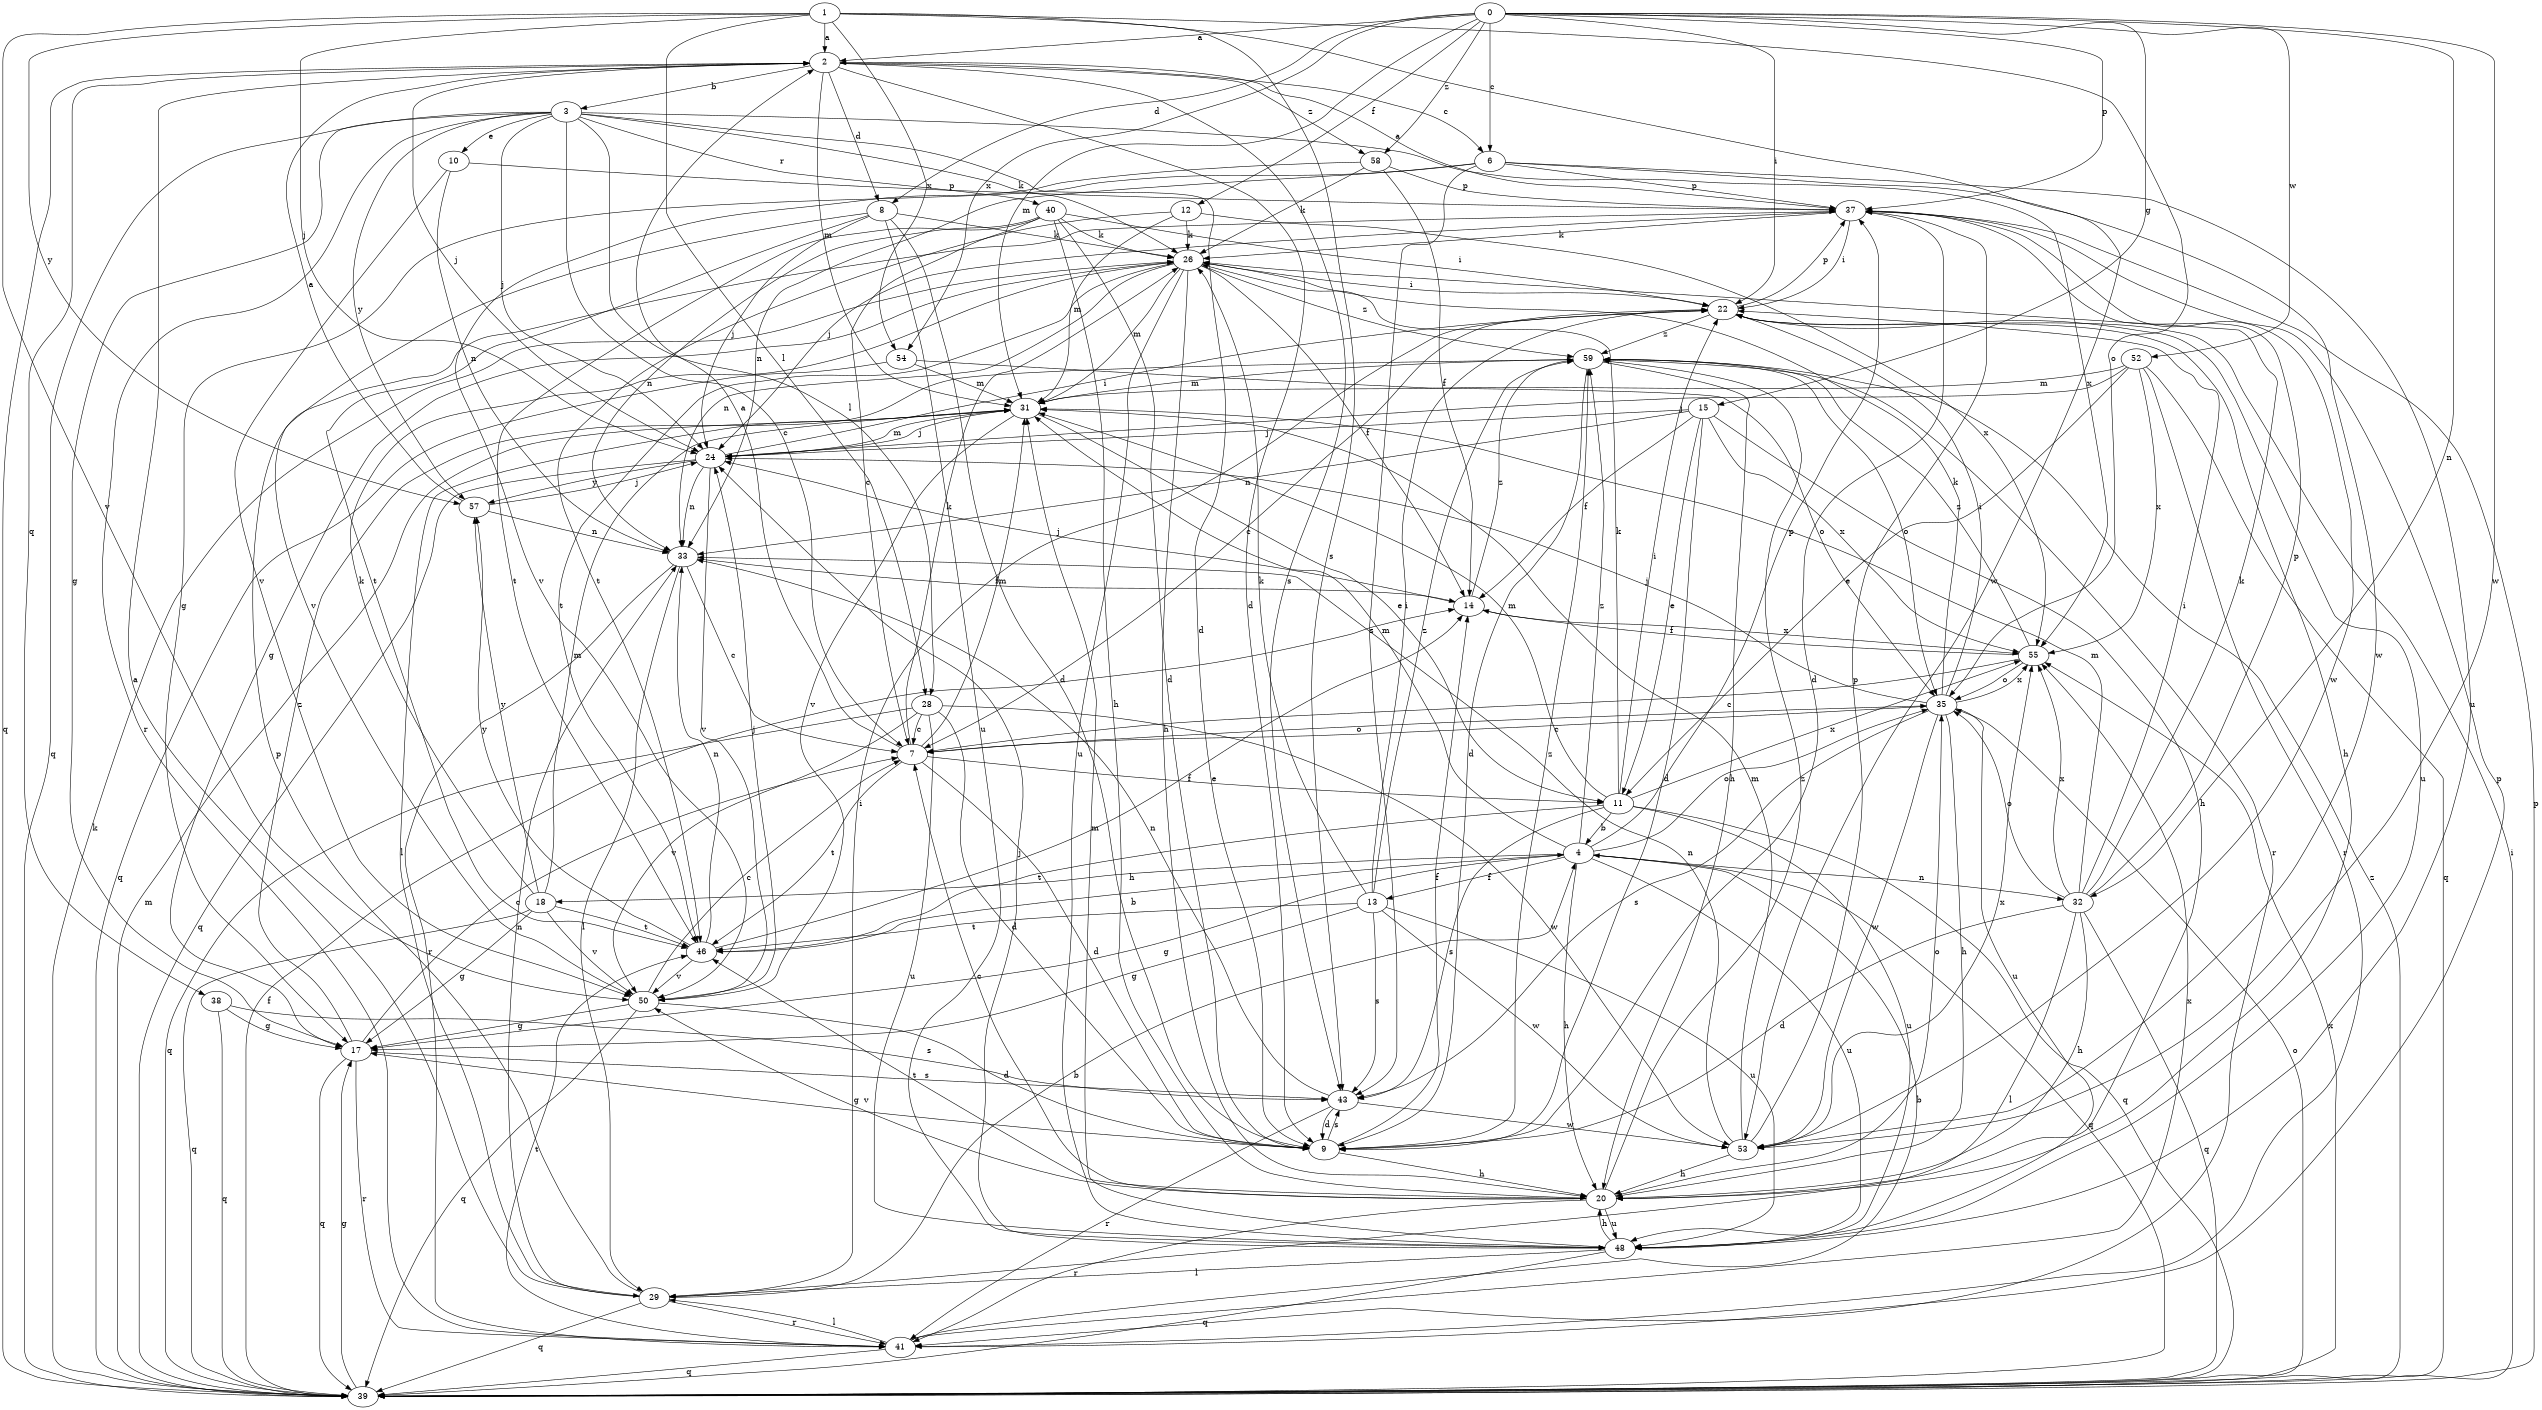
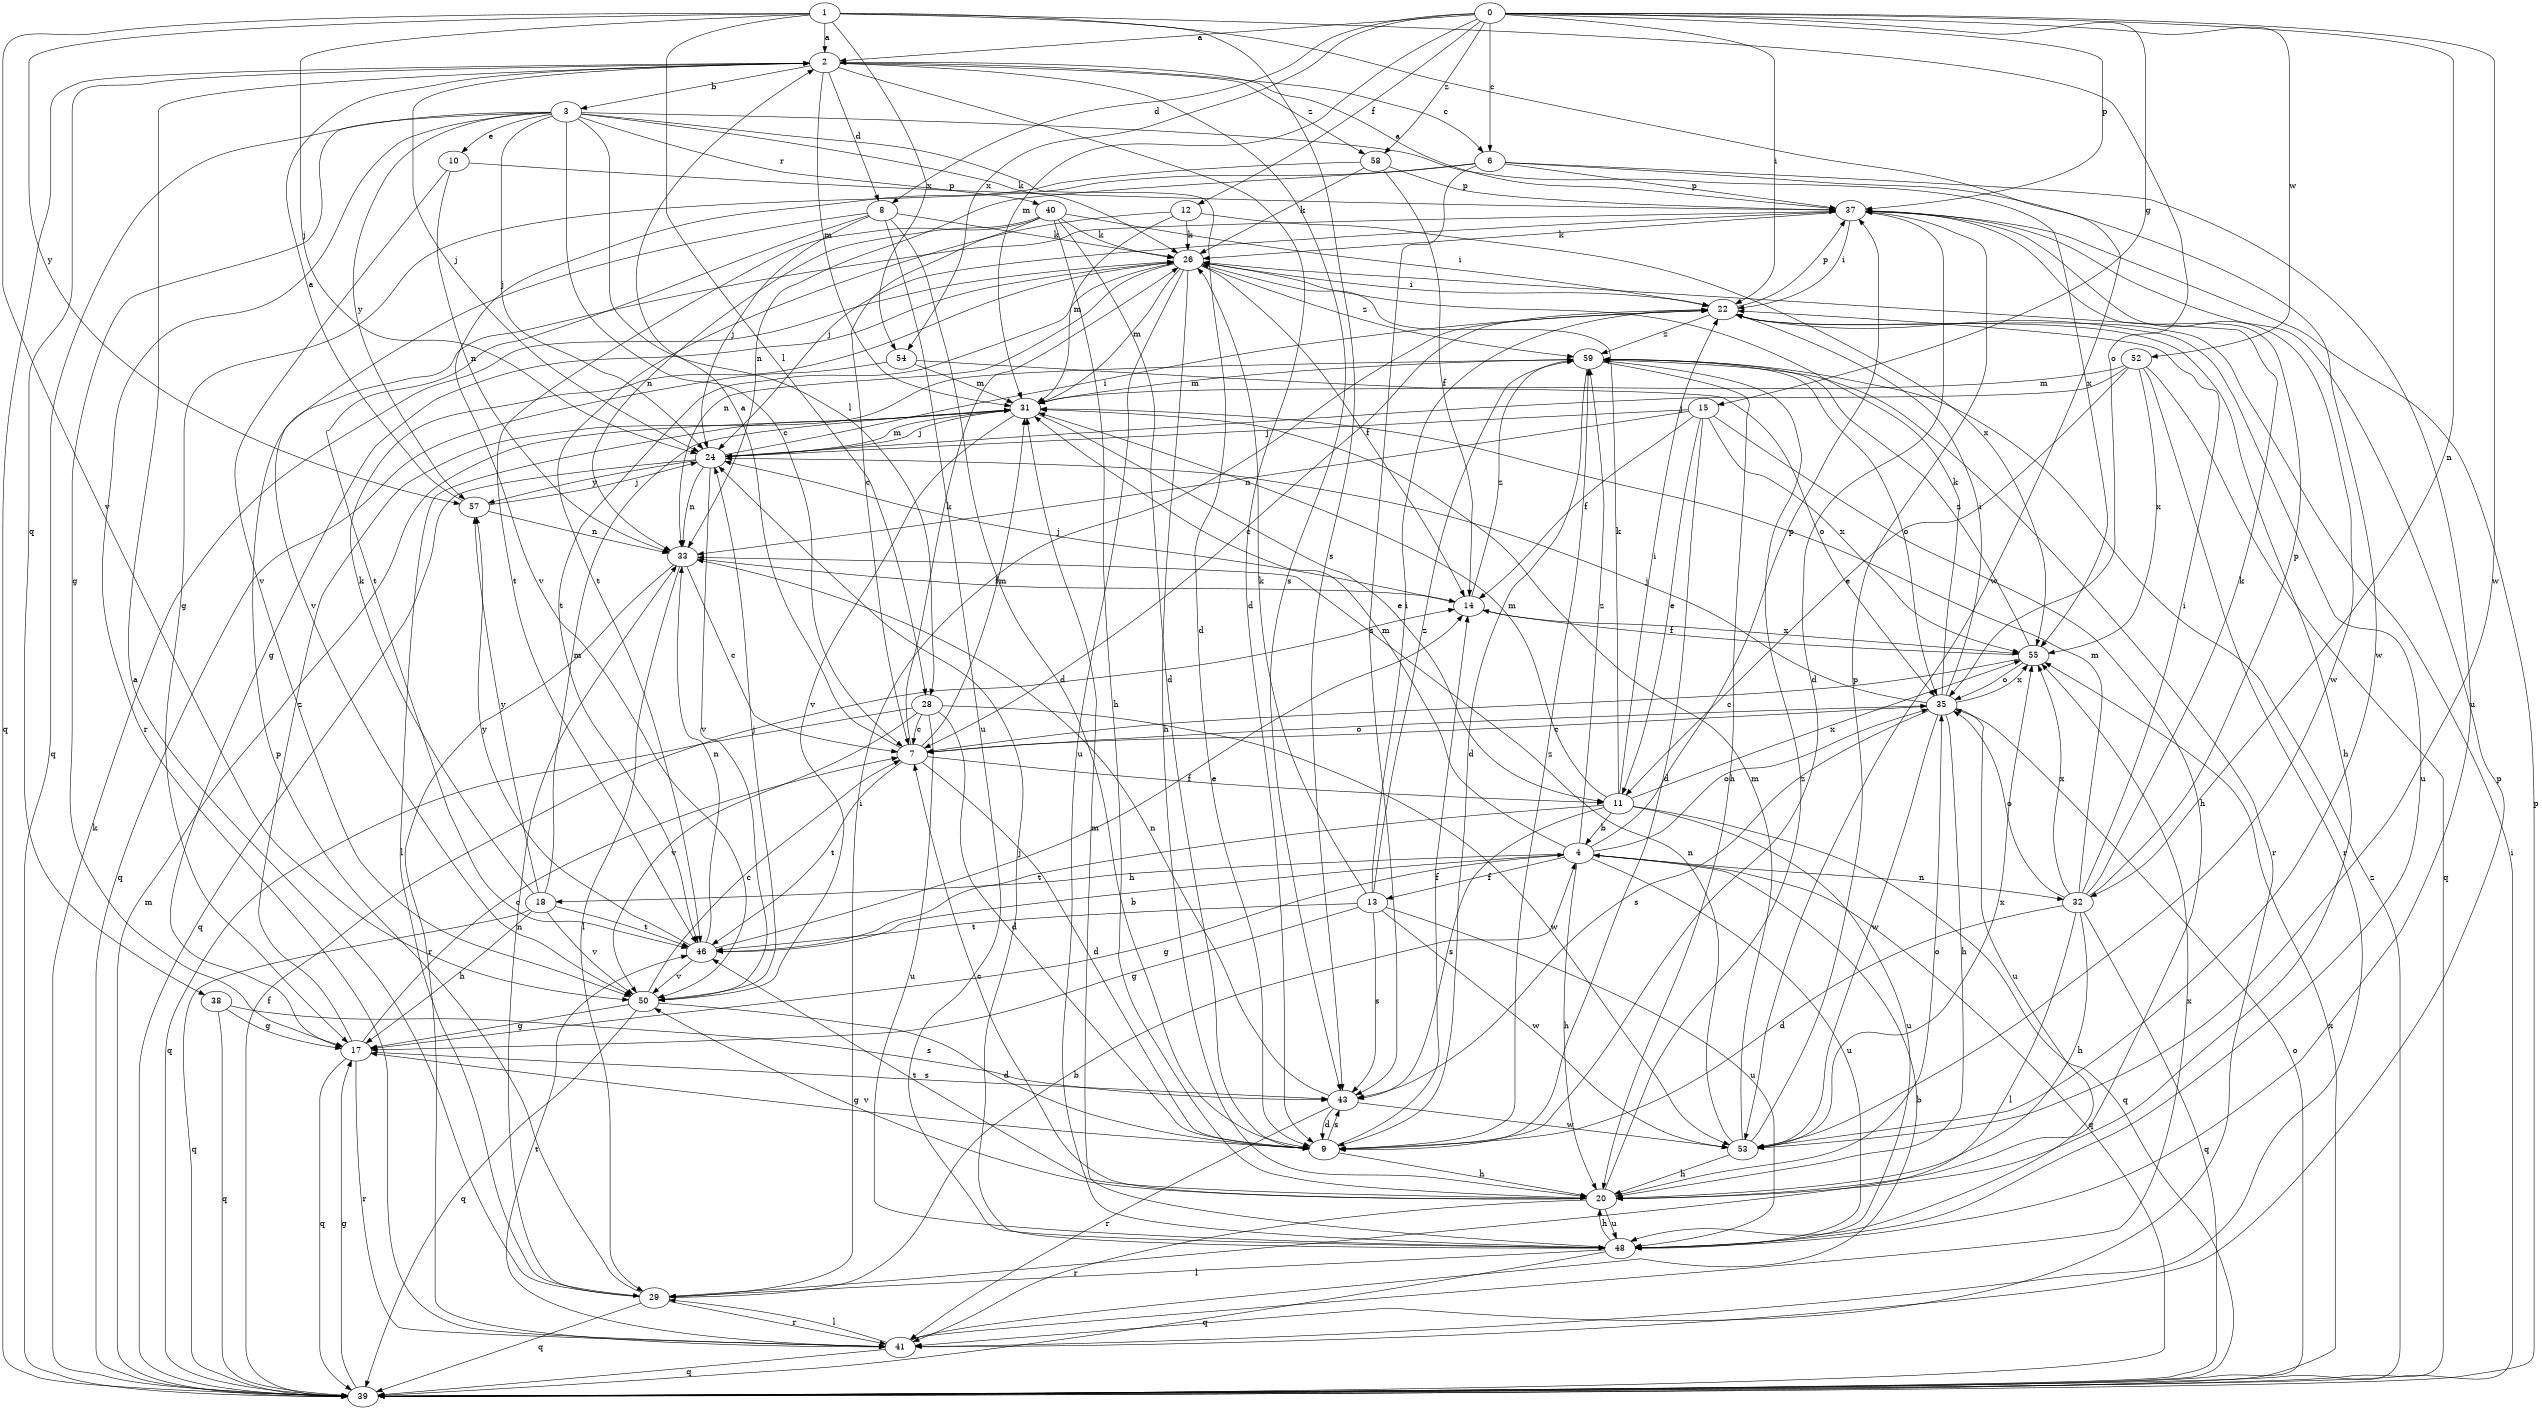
edge "18" -> "17": label "g" -> "h"
